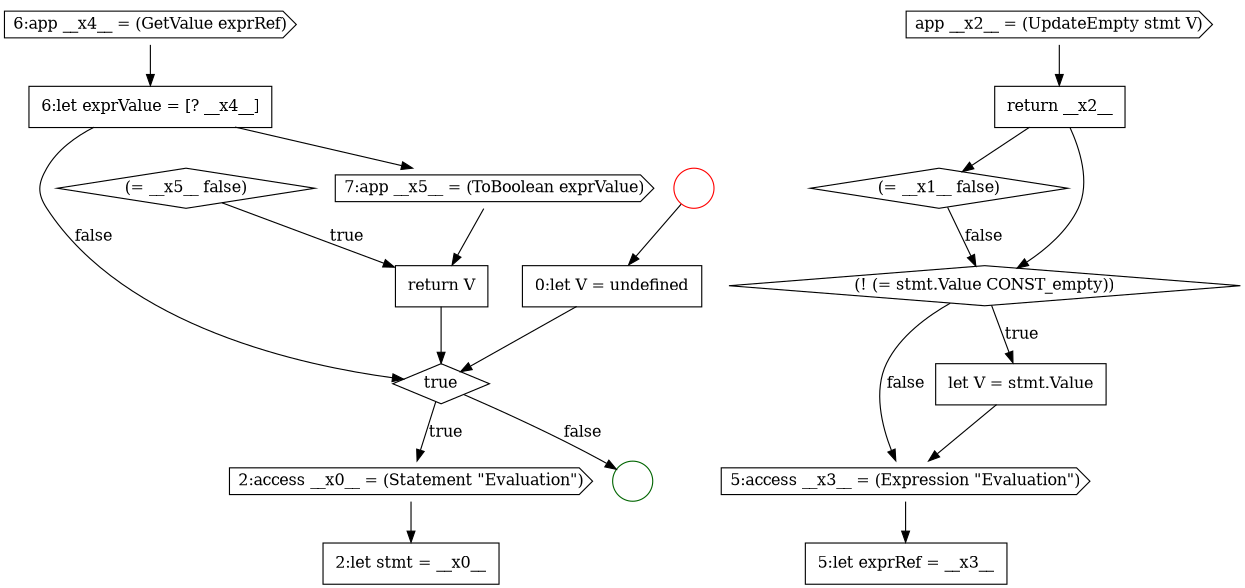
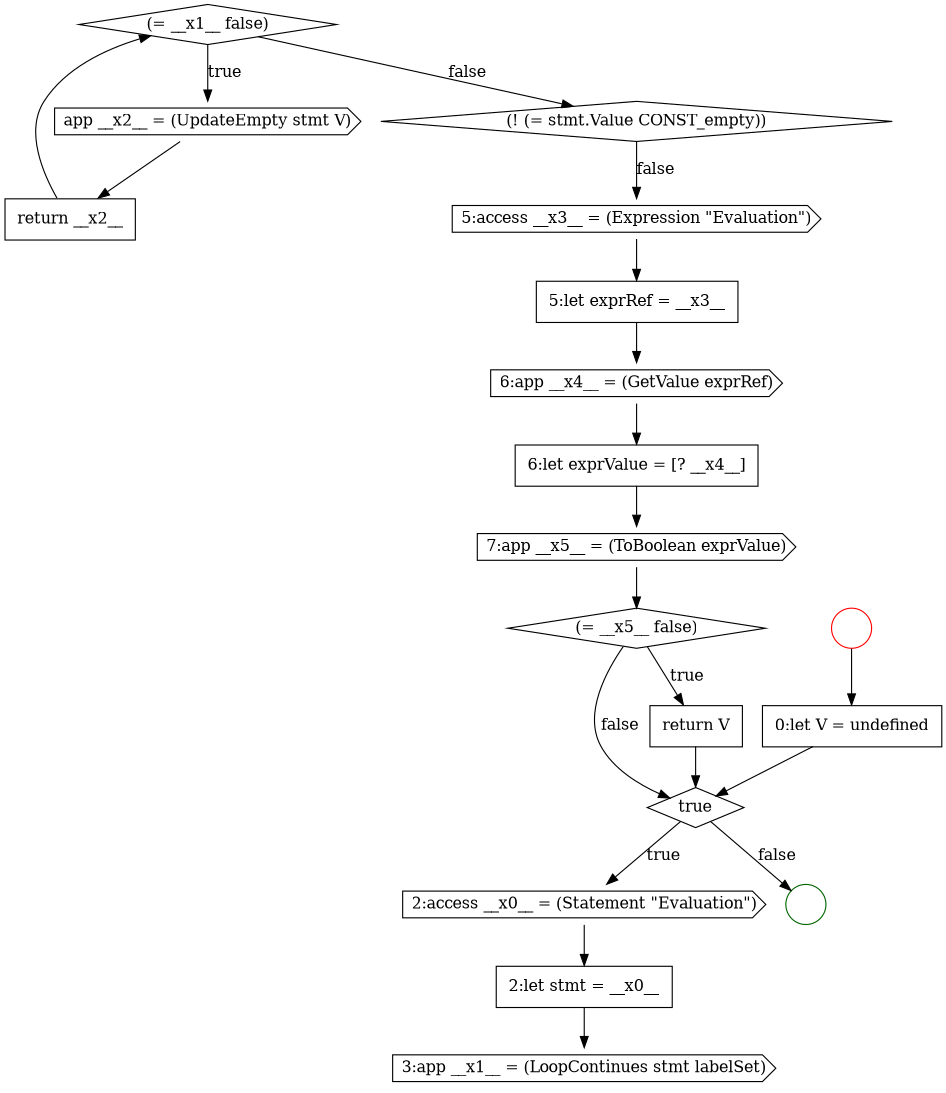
edge "(= __x1__ false)" -> "app __x2__ = (UpdateEmpty stmt V)": added, label "true"
edge "return __x2__" -> "(! (= stmt.Value CONST_empty))": removed
edge "7:app __x5__ = (ToBoolean exprValue)" -> "return V": now "7:app __x5__ = (ToBoolean exprValue)" -> "(= __x5__ false)"
edge "6:let exprValue = [? __x4__]" -> "true": now "(= __x5__ false)" -> "true"
edge "5:let exprRef = __x3__" -> "6:app __x4__ = (GetValue exprRef)": added
node "let V = stmt.Value": removed
node "3:app __x1__ = (LoopContinues stmt labelSet)": added
